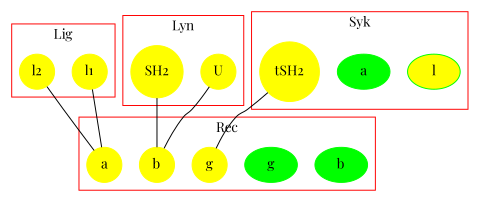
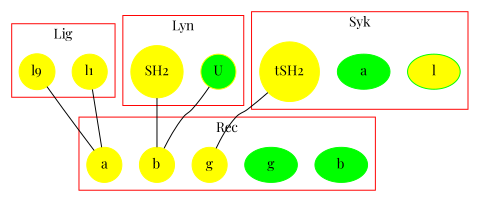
node "l2": label "l2" -> "l9"
node "U": fillcolor yellow -> green
